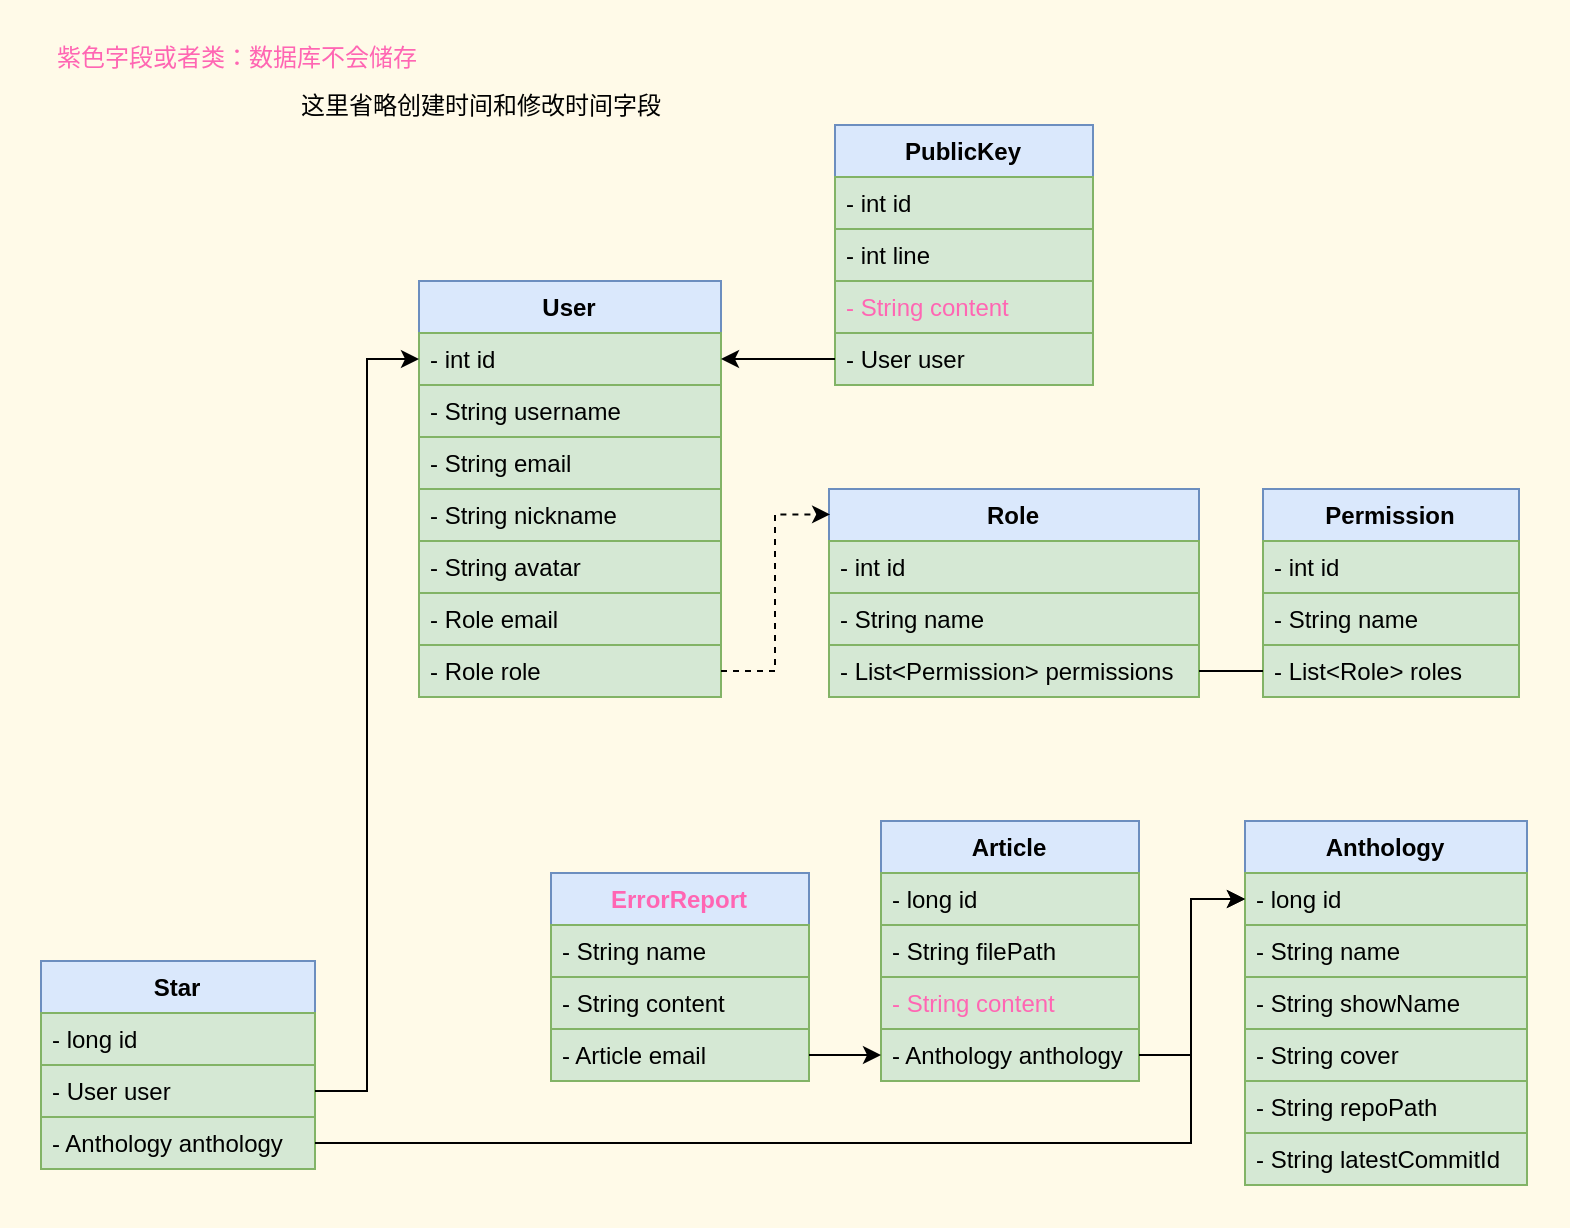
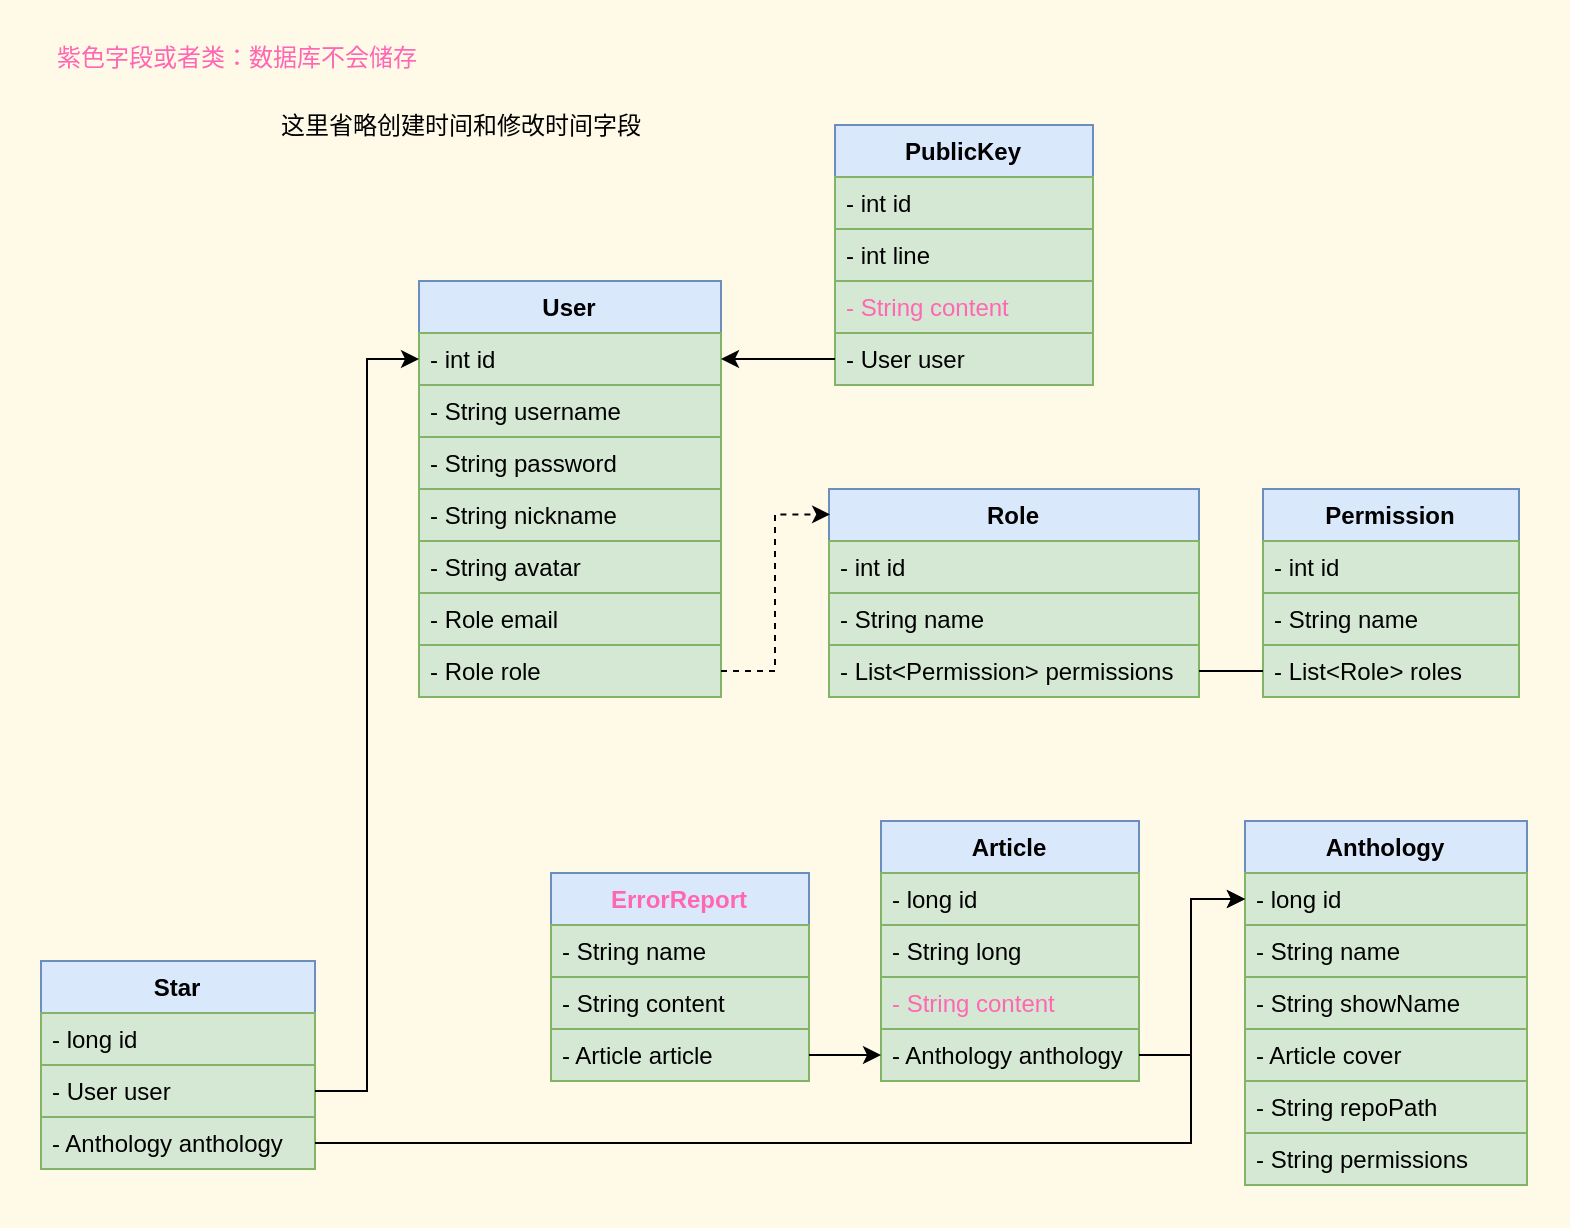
node "这里省略创建时间和修改时间字段": moved (481, 107) -> (461, 127)
node "- String email": label "- String email" -> "- String password"
node "- String filePath": label "- String filePath" -> "- String long"
node "- Article email": label "- Article email" -> "- Article article"
node "- String cover": label "- String cover" -> "- Article cover"
node "- String latestCommitId": label "- String latestCommitId" -> "- String permissions"
